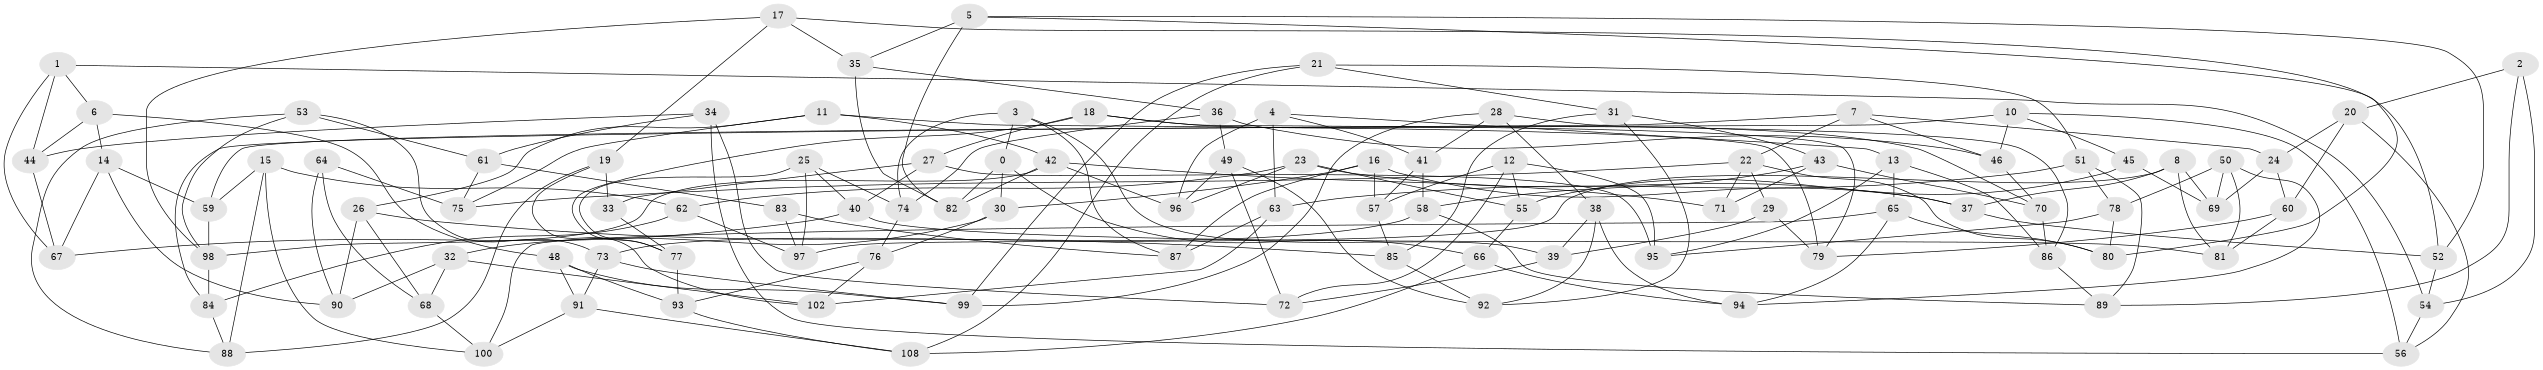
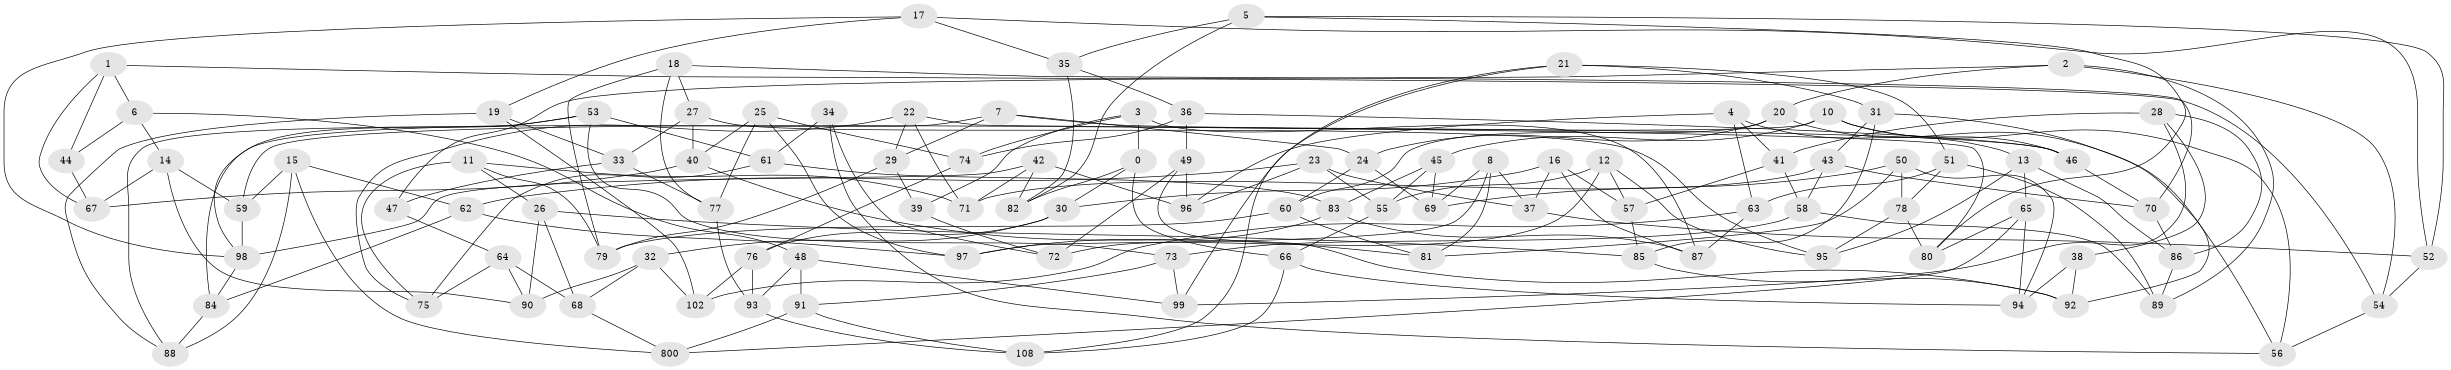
edge "11" -- "42": now "11" -- "71"
edge "34" -- "44": removed
edge "7" -- "22": now "7" -- "29"
edge "45" -- "83": added
node "47": added
edge "38" -- "39": removed
node "100": label "100" -> "800"
